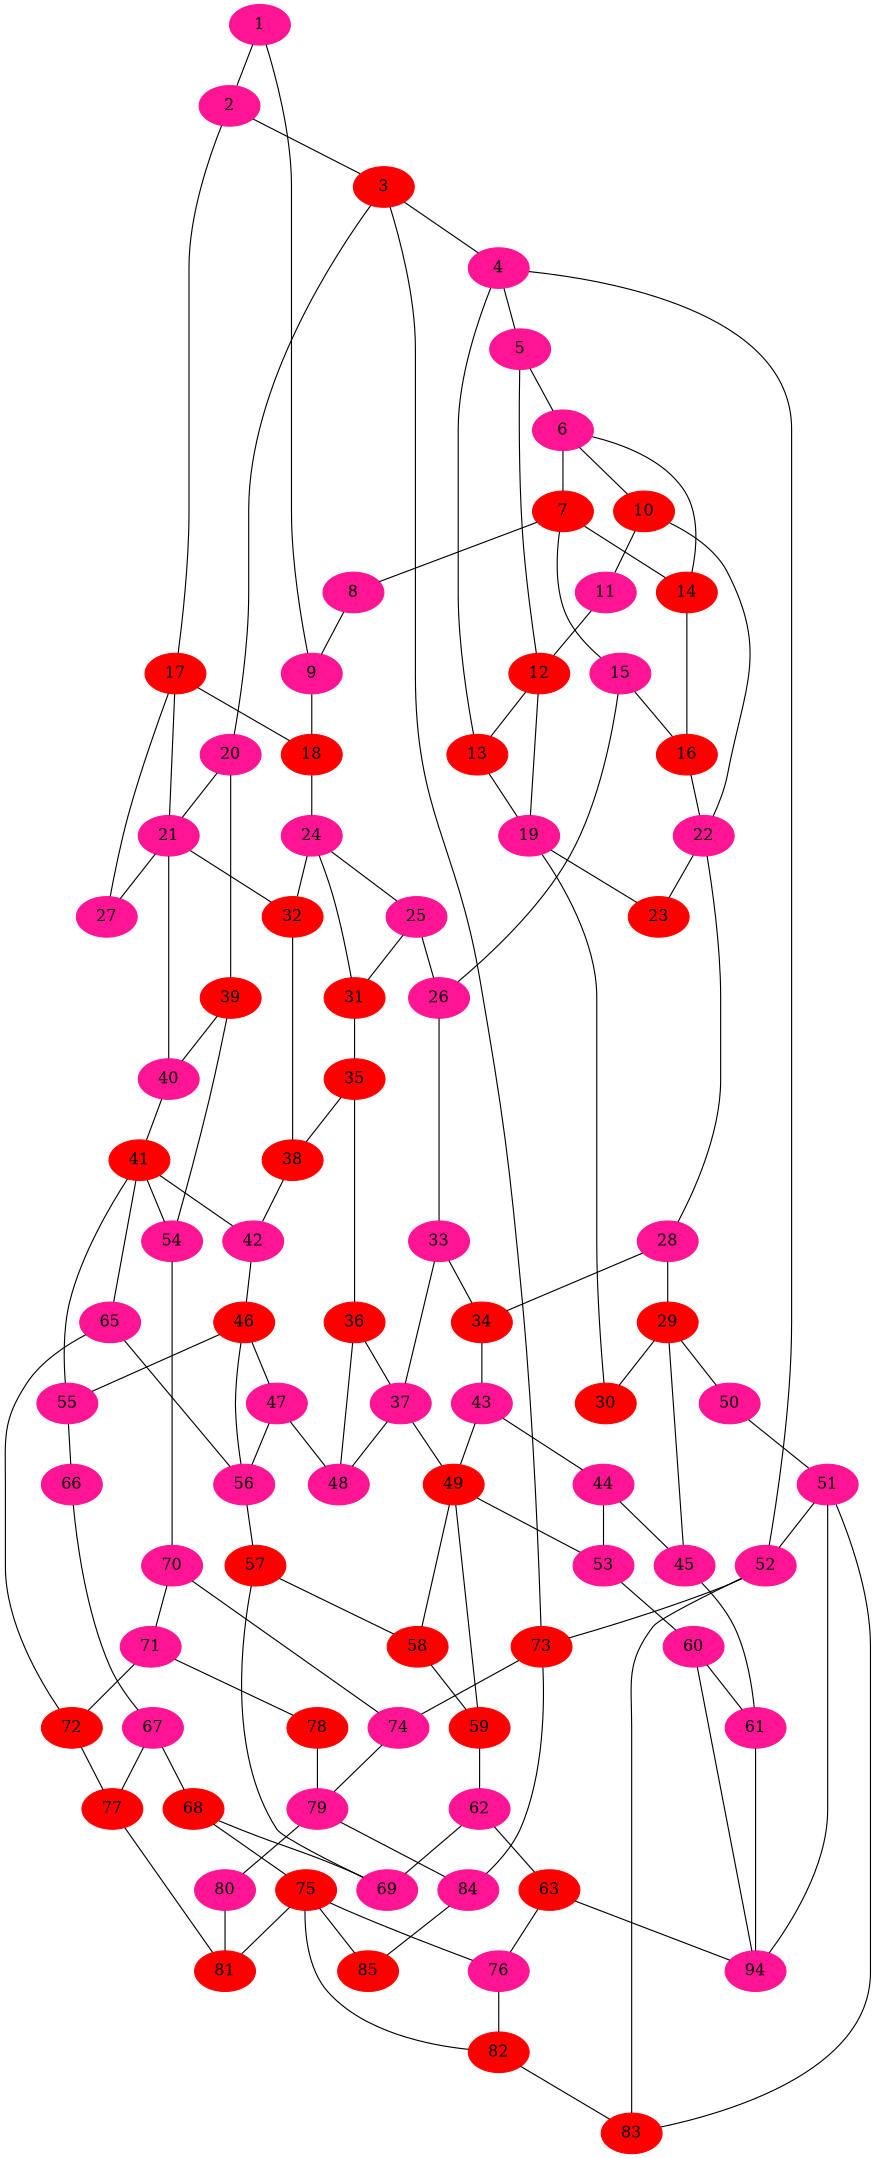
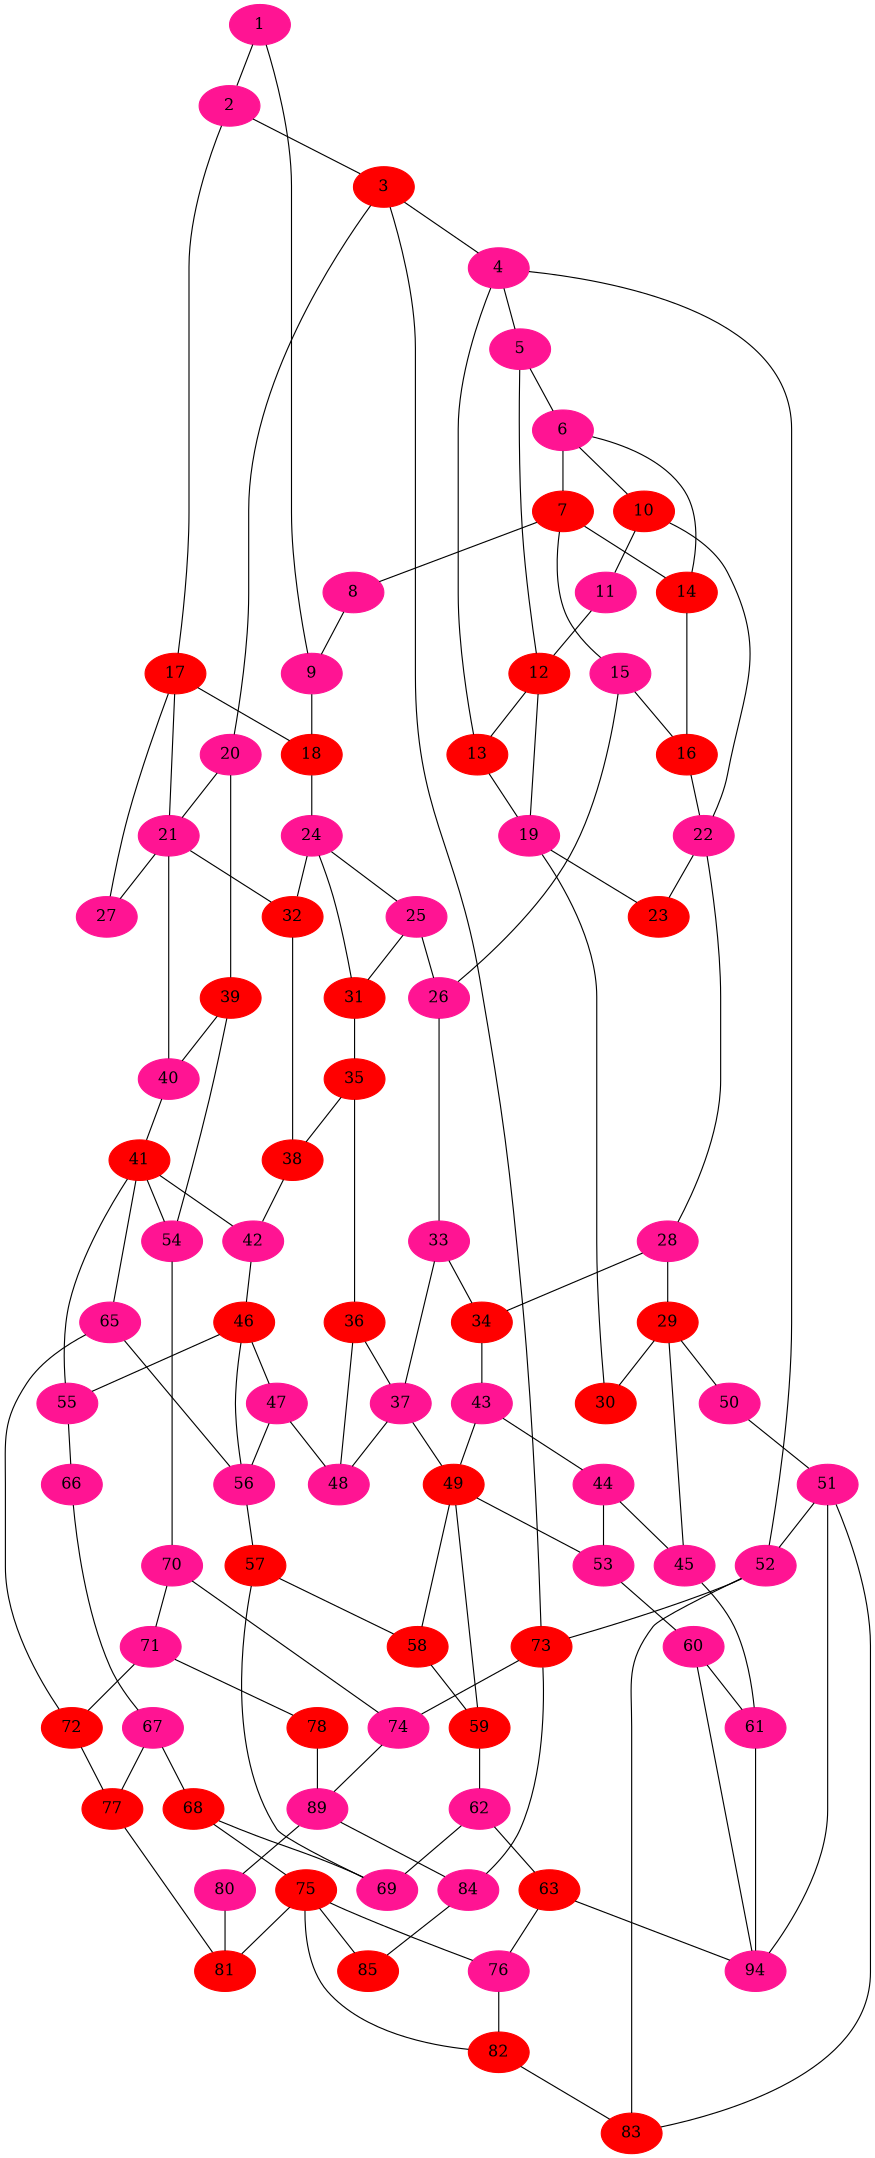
node "79": label "79" -> "89"
